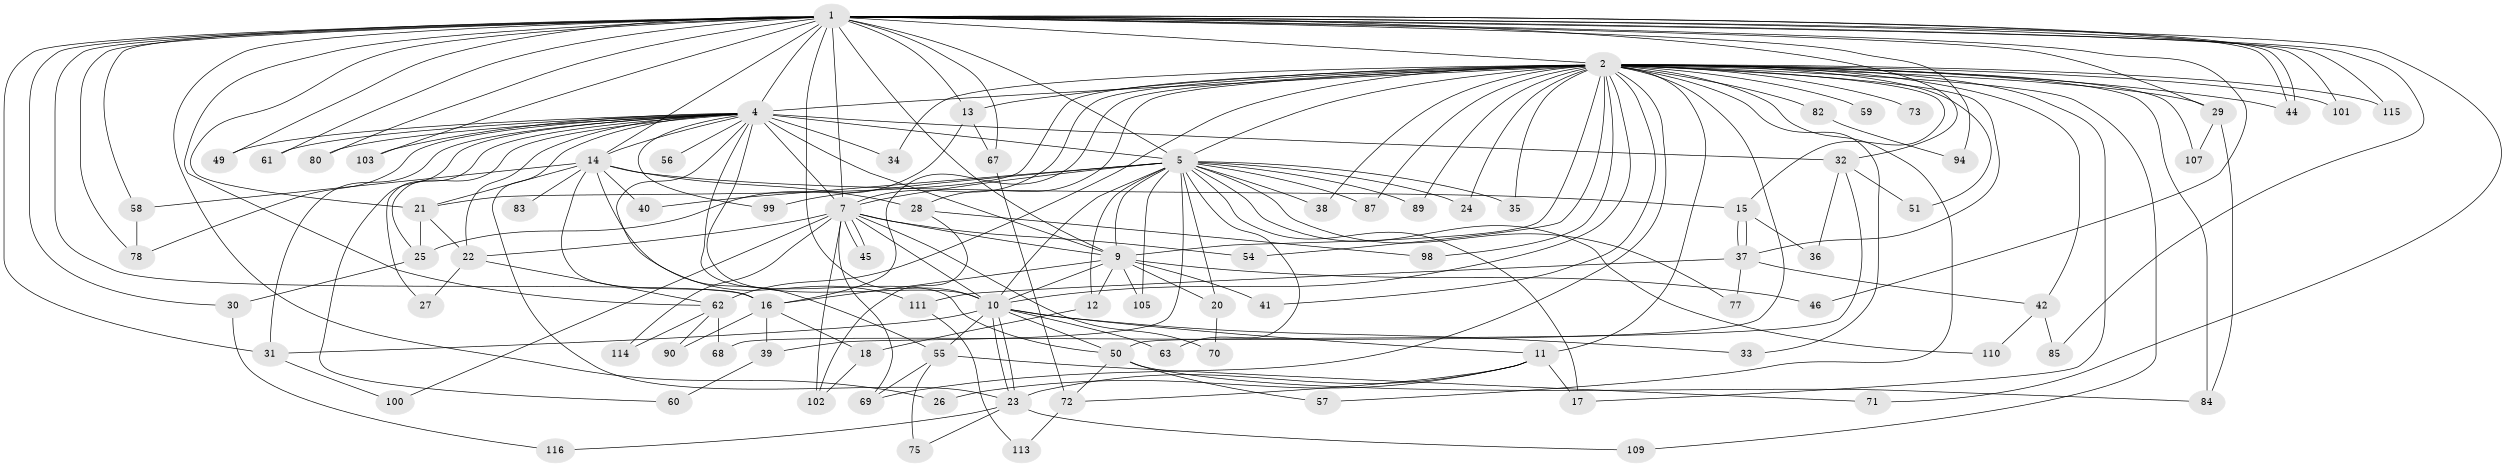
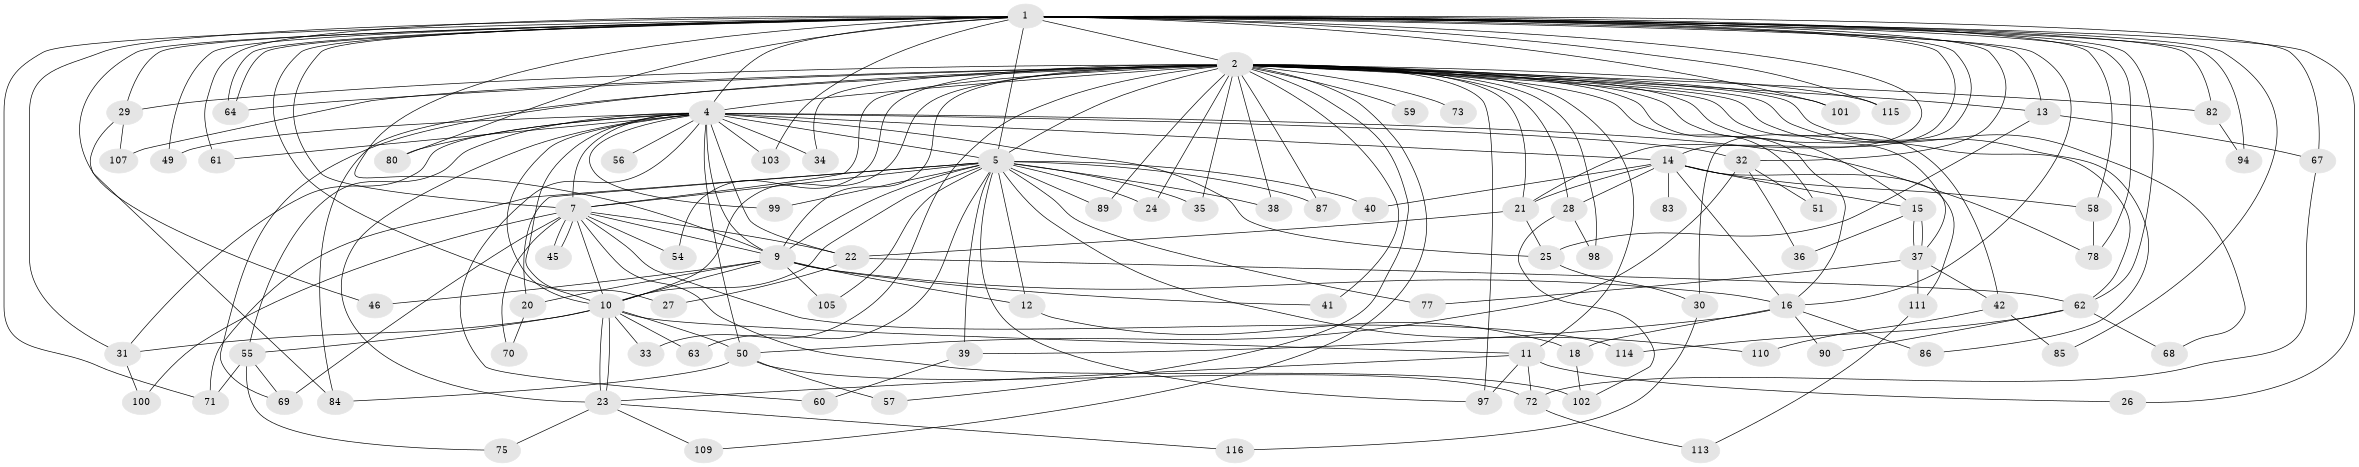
edge "1" -- "82": added
node "44": label "44" -> "64"
edge "5" -- "71": added
node "86": added
node "17": label "17" -> "97"
